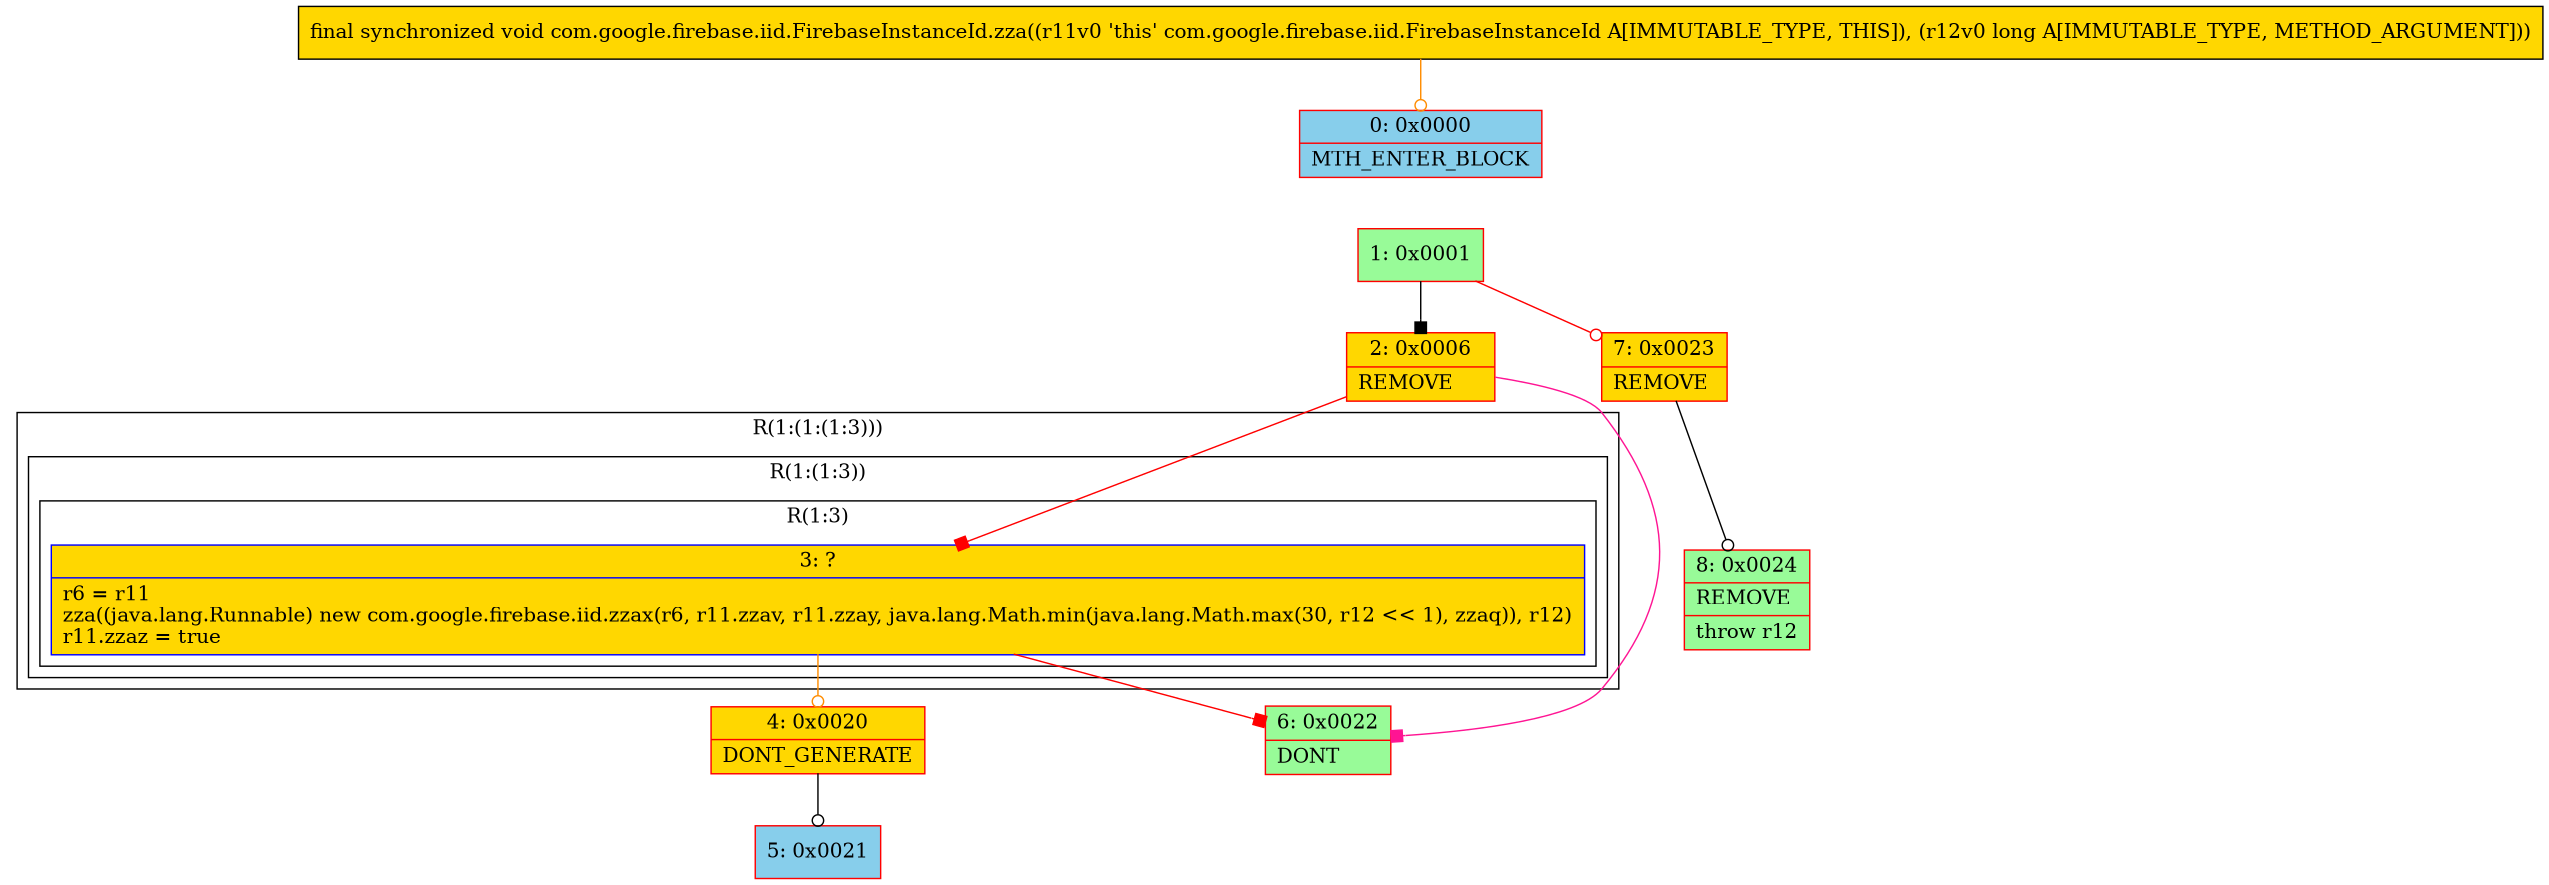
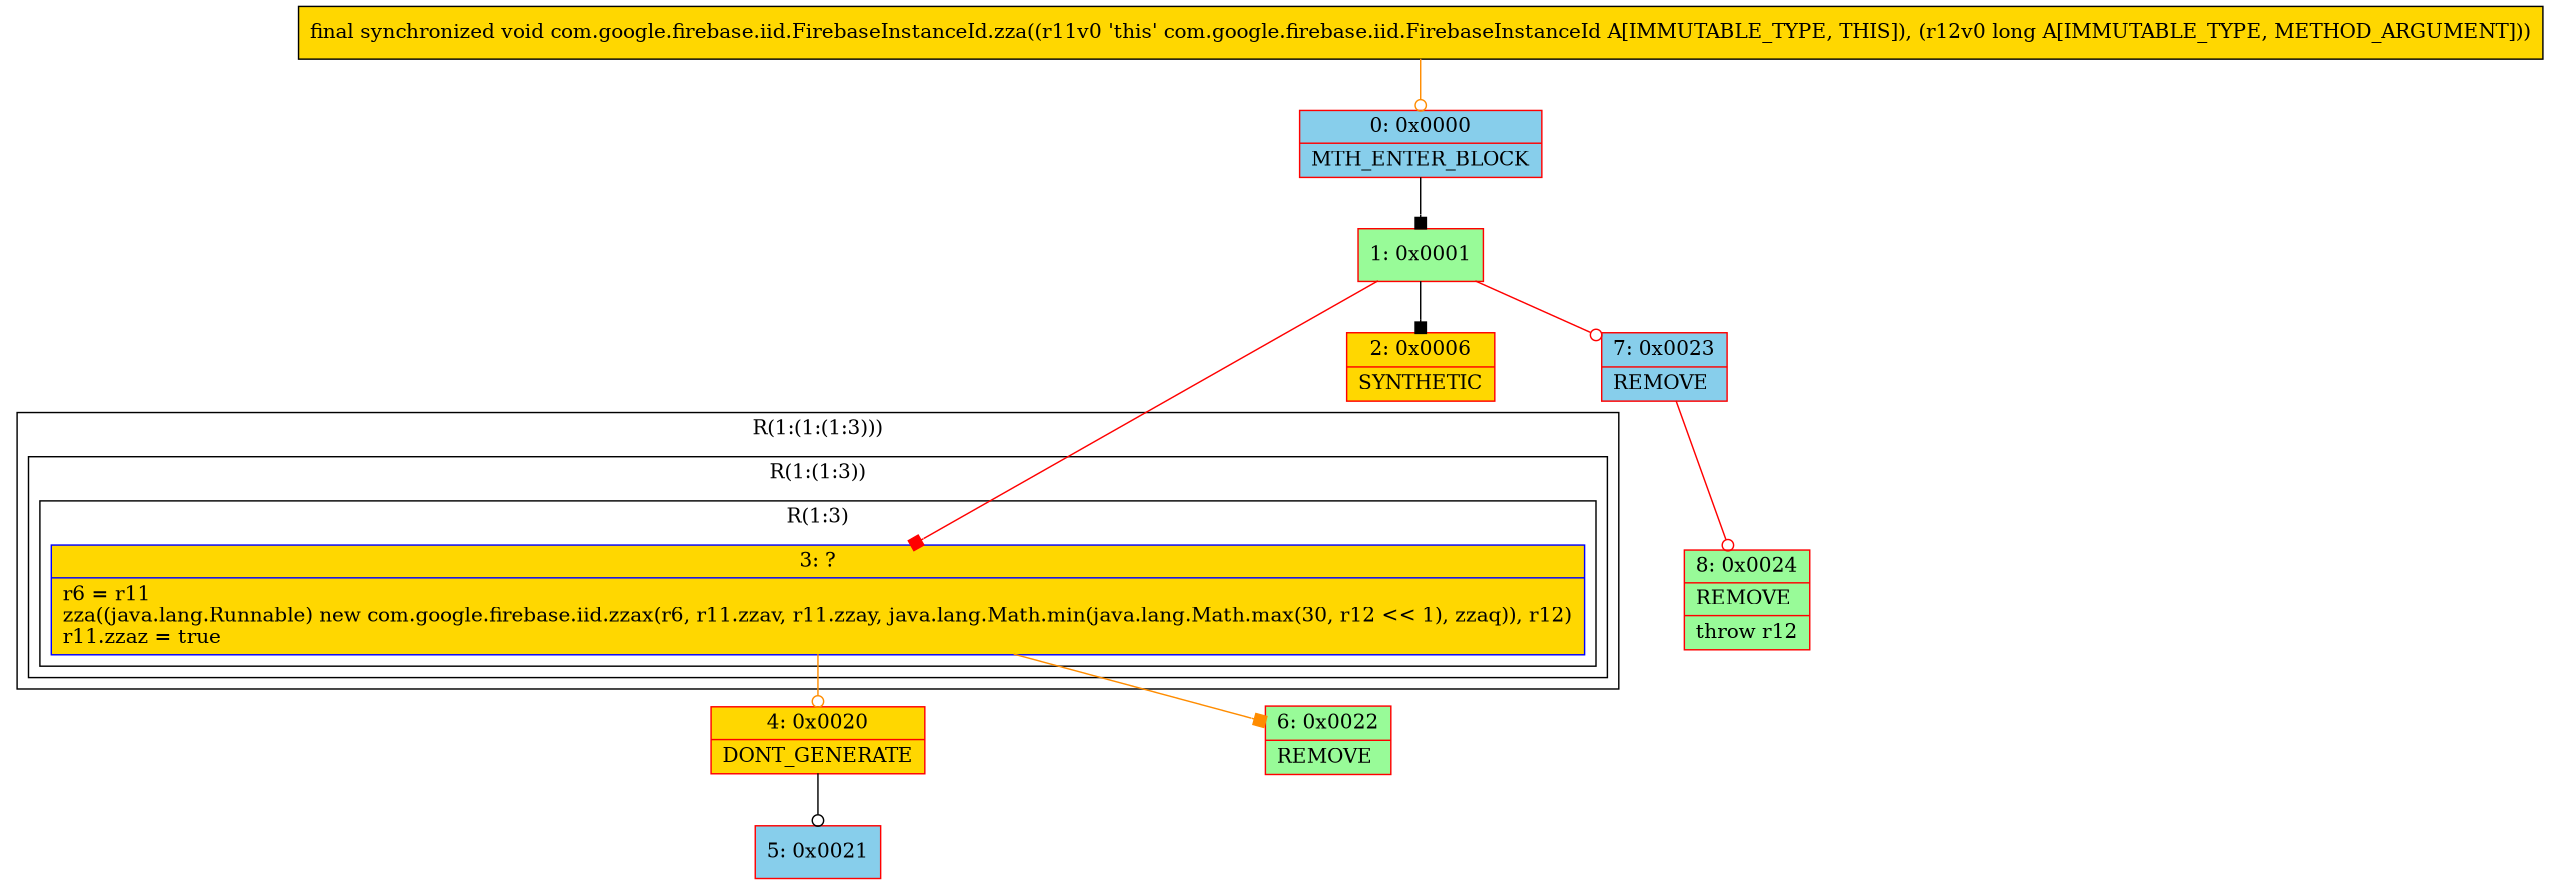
edge "0: 0x0000" -> "1: 0x0001": added
node "7: 0x0023": fillcolor gold -> skyblue
node "2: 0x0006": text "REMOVE" -> "SYNTHETIC"
edge "2: 0x0006" -> "3: ?": now "1: 0x0001" -> "3: ?"
edge "7: 0x0023" -> "8: 0x0024": color black -> red
edge "2: 0x0006" -> "6: 0x0022": removed
edge "3: ?" -> "6: 0x0022": color red -> darkorange
node "6: 0x0022": text "DONT" -> "REMOVE"
